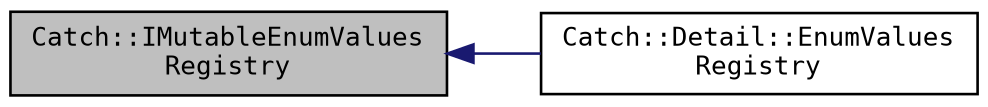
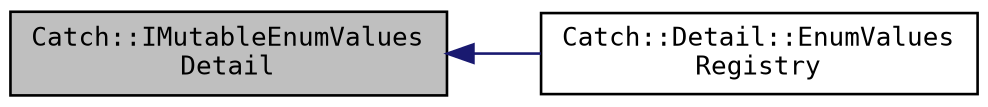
node "Catch::IMutableEnumValues Registry": label "Catch::IMutableEnumValues Registry" -> "Catch::IMutableEnumValues Detail"
